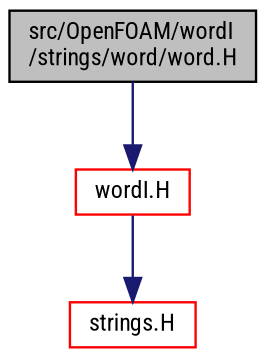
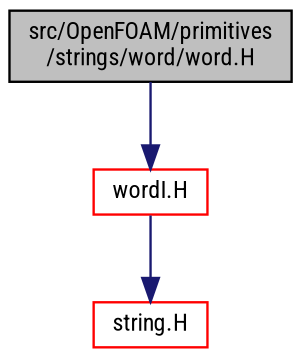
node "src/OpenFOAM/wordI /strings/word/word.H": label "src/OpenFOAM/wordI /strings/word/word.H" -> "src/OpenFOAM/primitives /strings/word/word.H"
node "strings.H": label "strings.H" -> "string.H"
